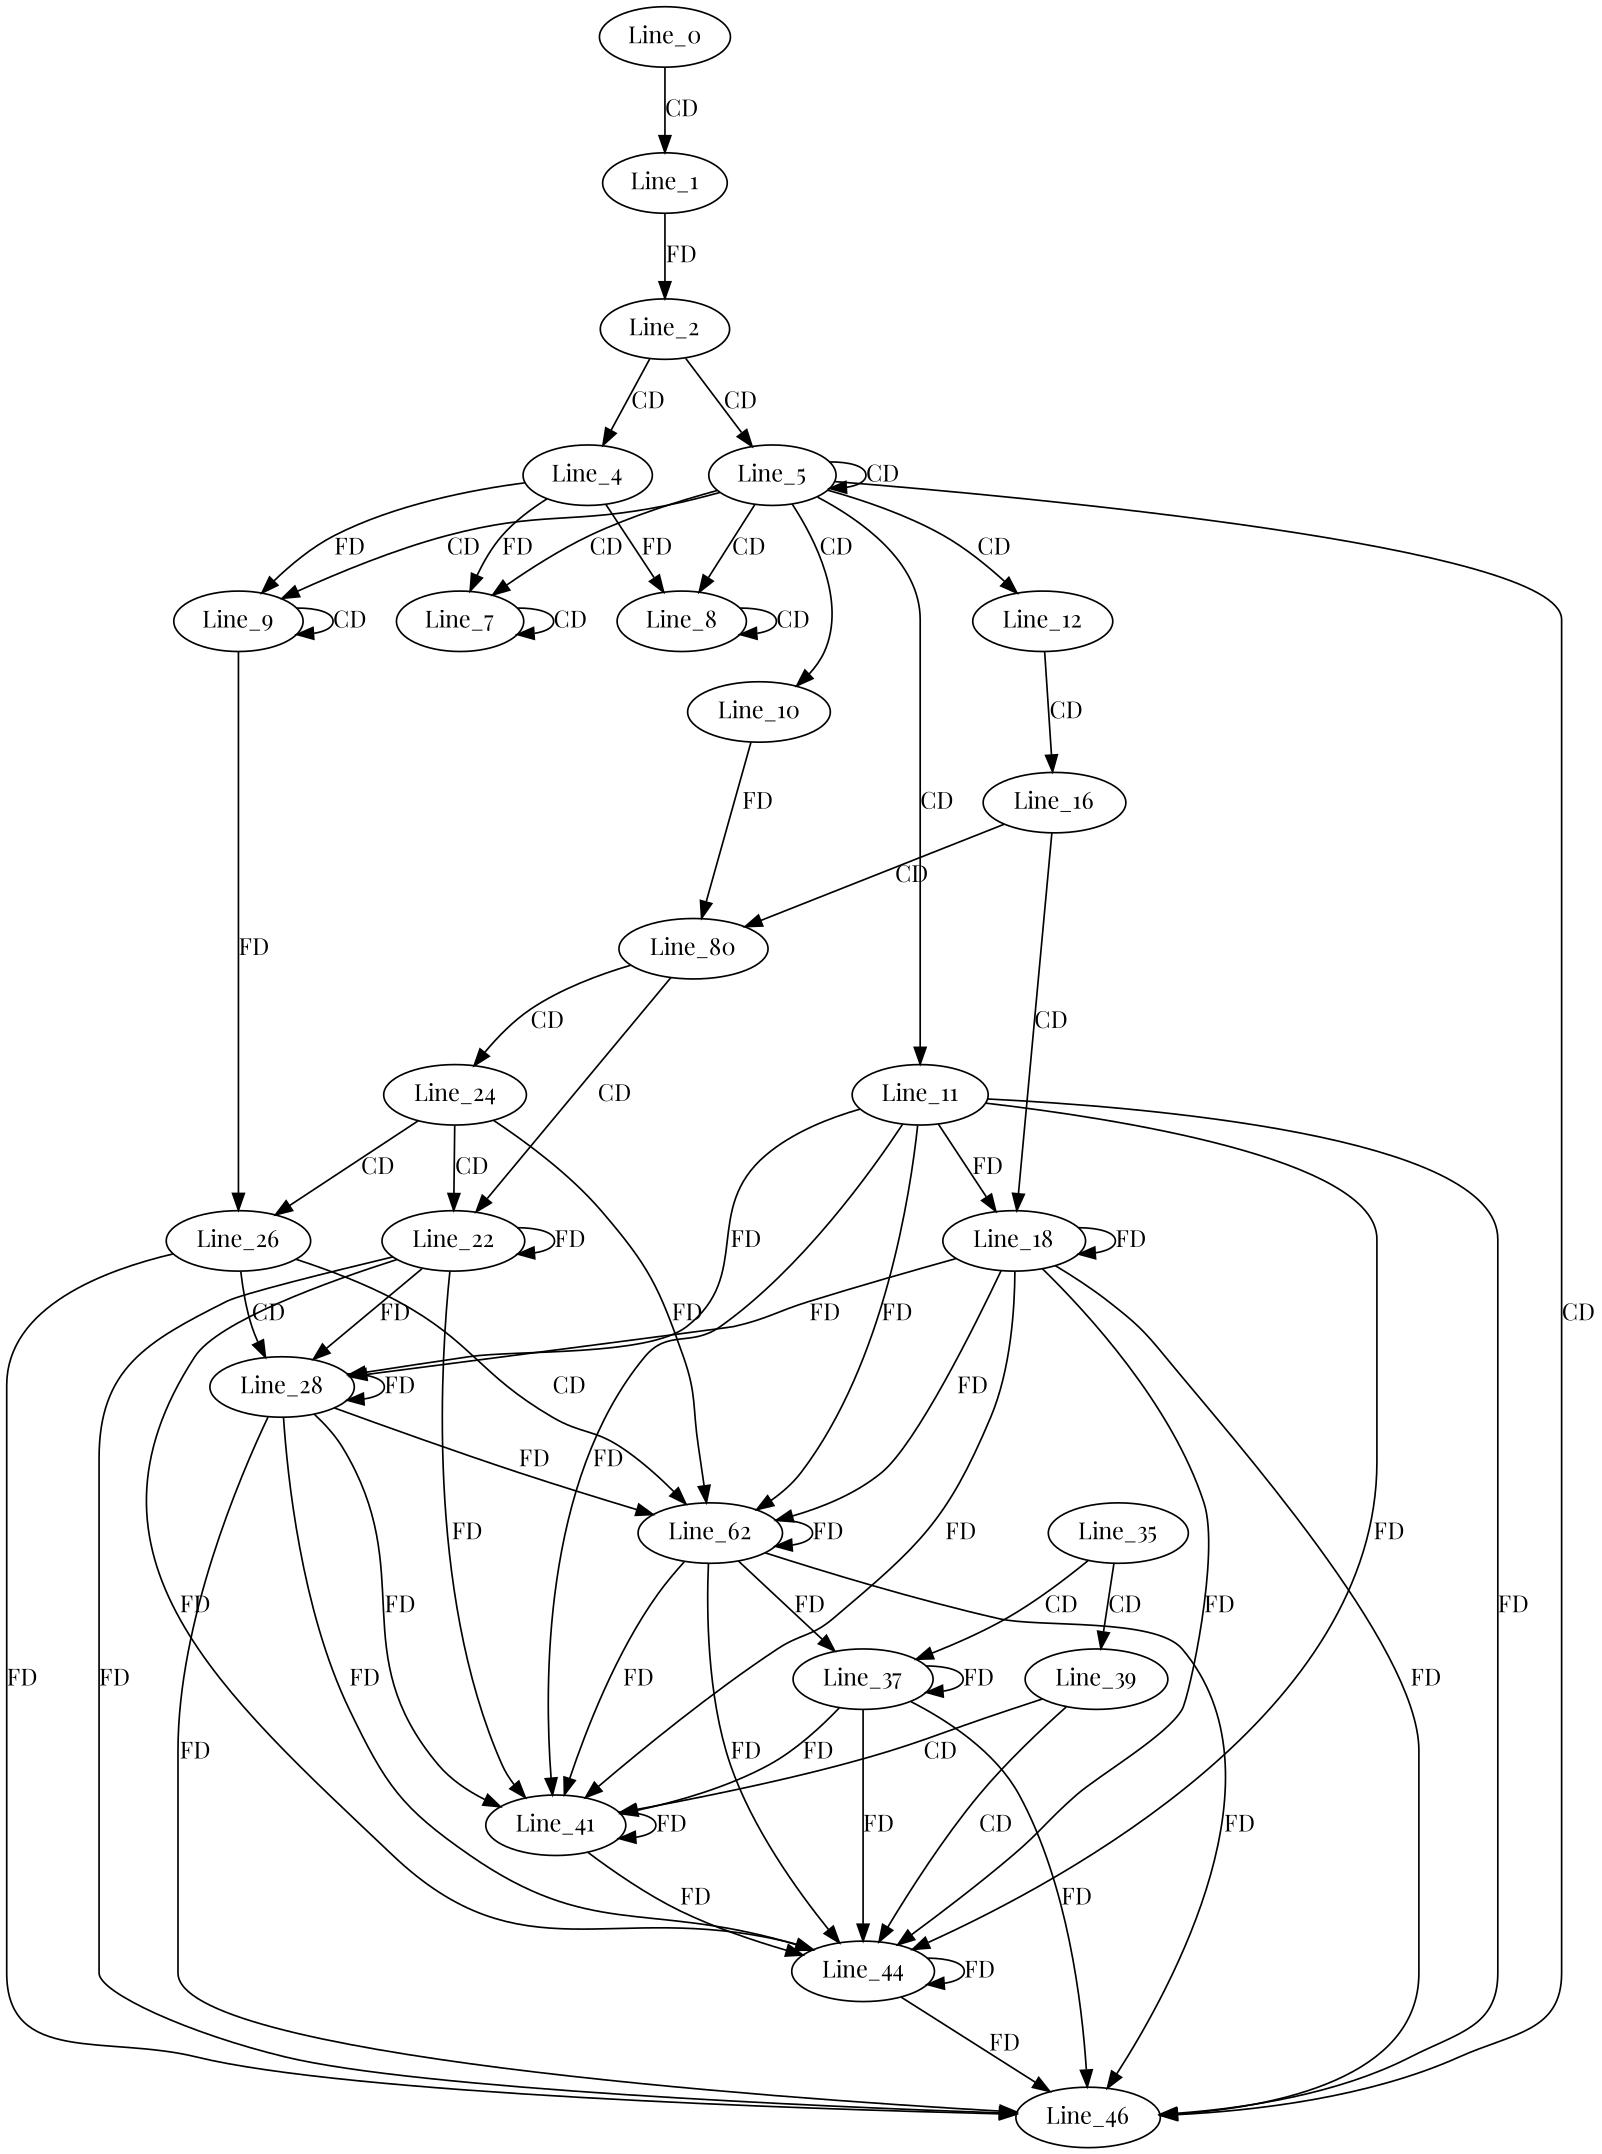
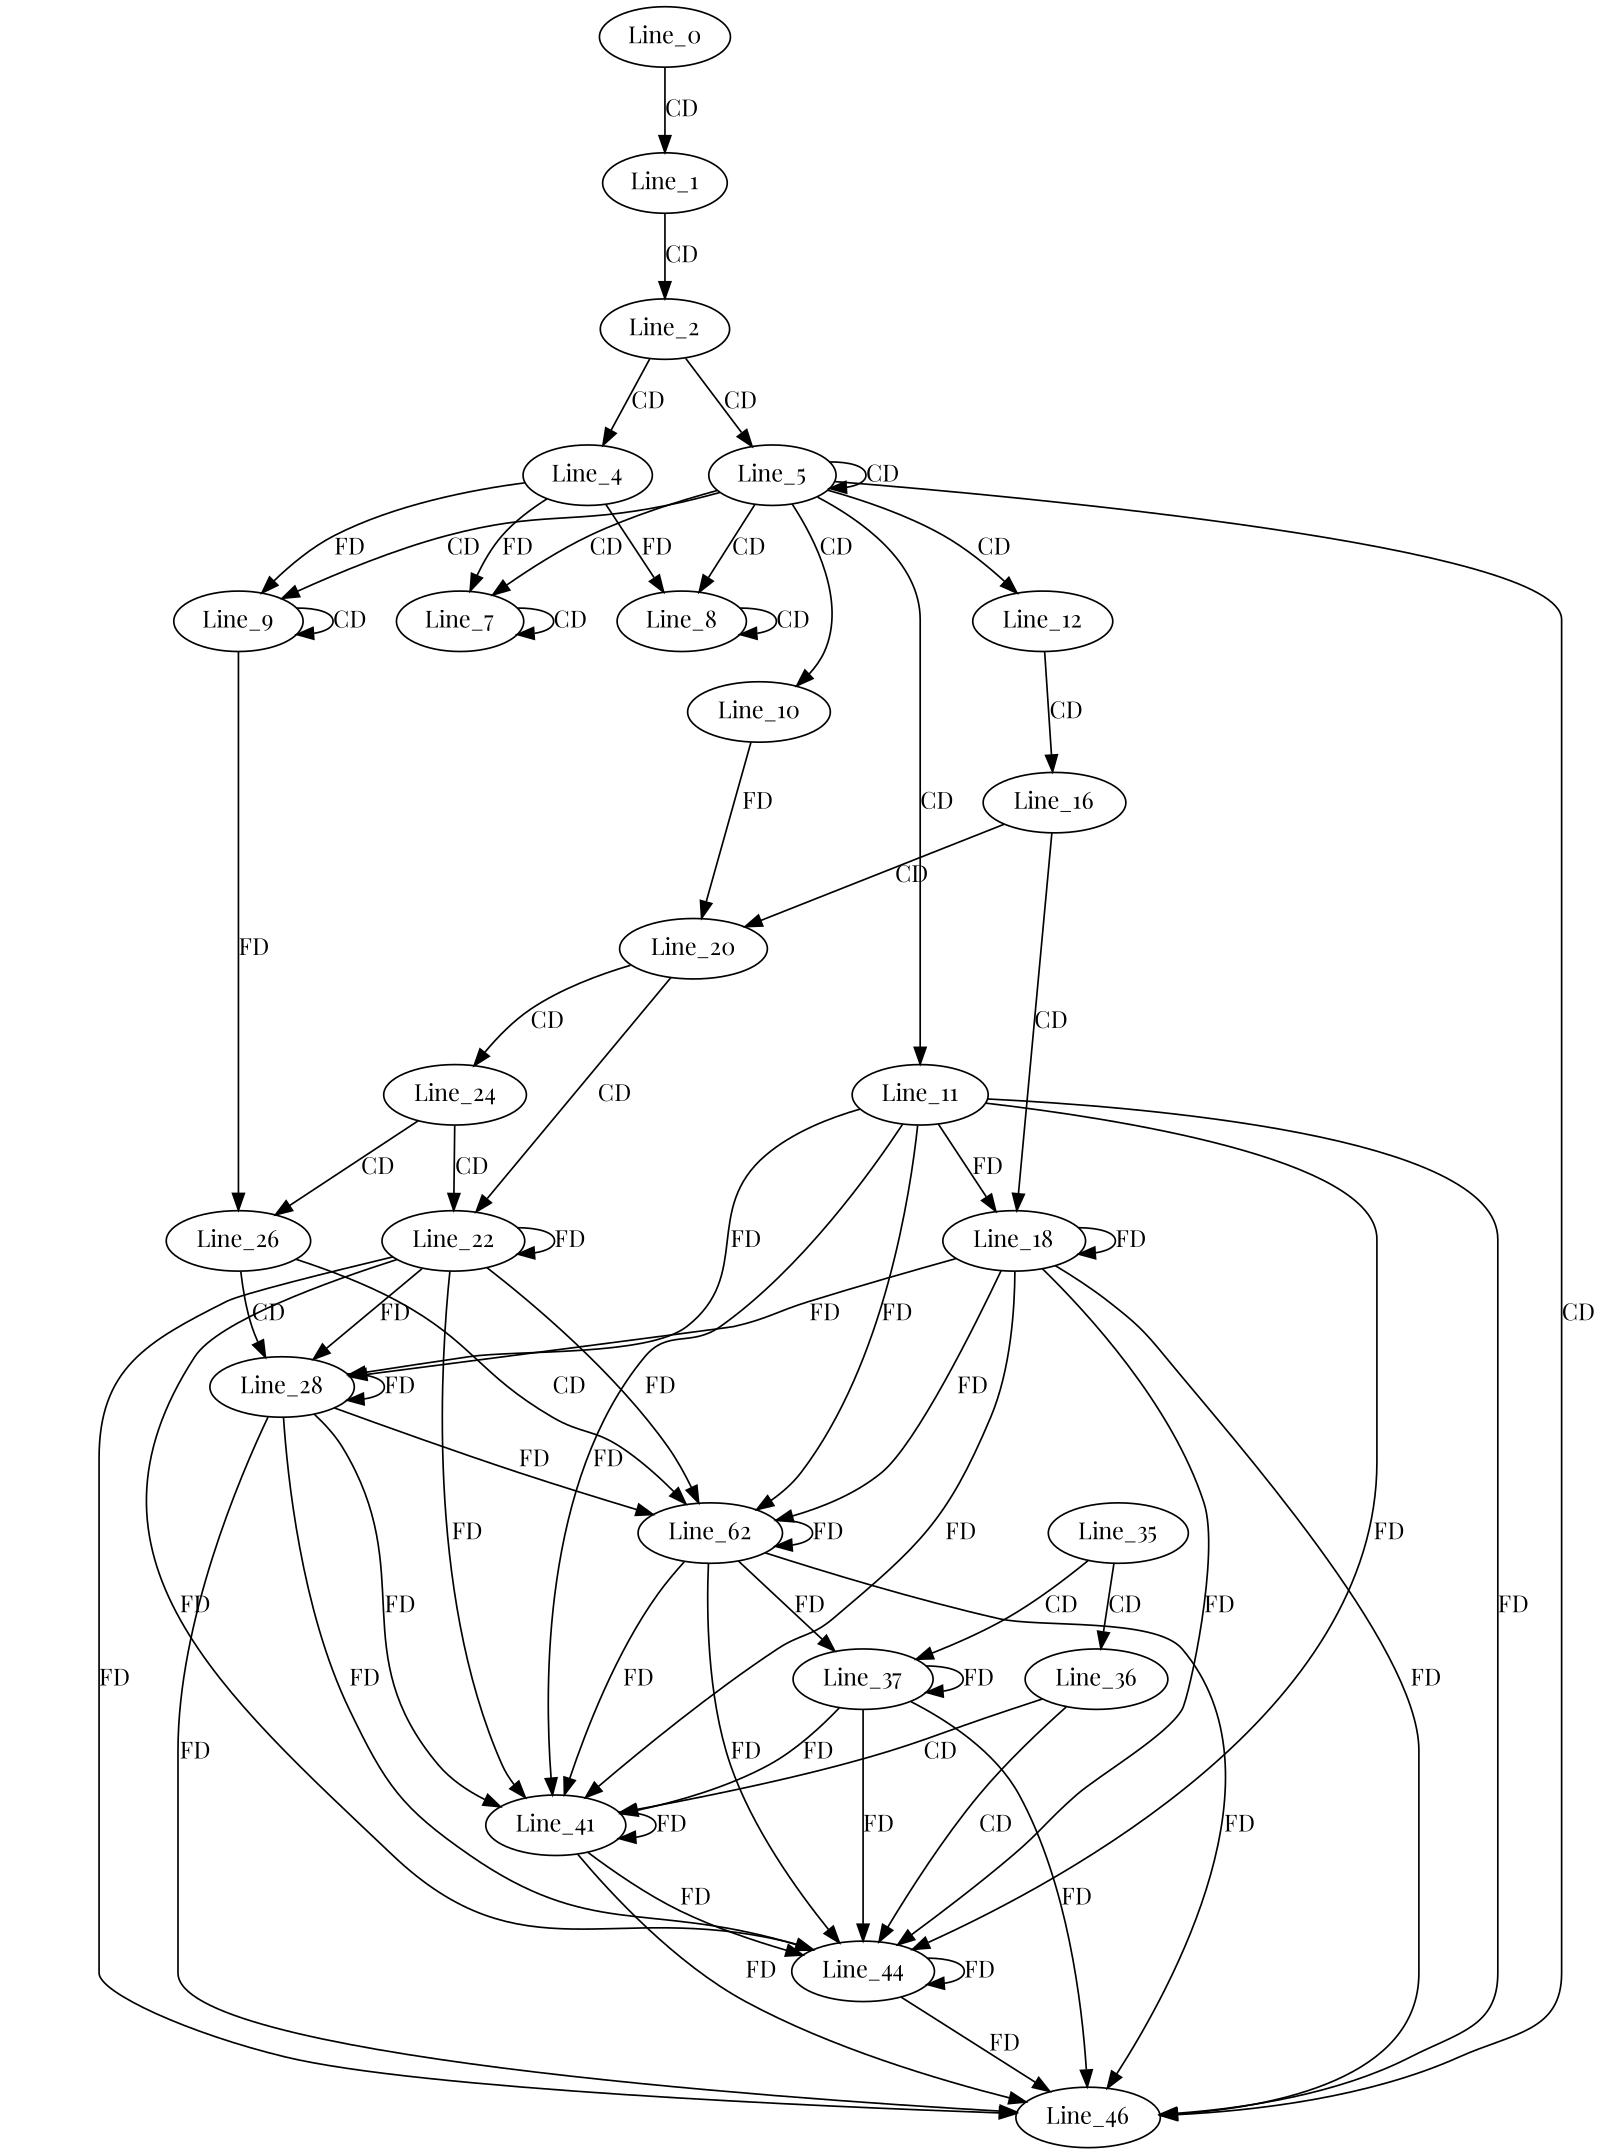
edge "Line_1" -> "Line_2": label "FD" -> "CD"
node "Line_80": label "Line_80" -> "Line_20"
edge "Line_24" -> "Line_62": now "Line_22" -> "Line_62"
node "Line_39": label "Line_39" -> "Line_36"
edge "Line_26" -> "Line_46": now "Line_41" -> "Line_46"
